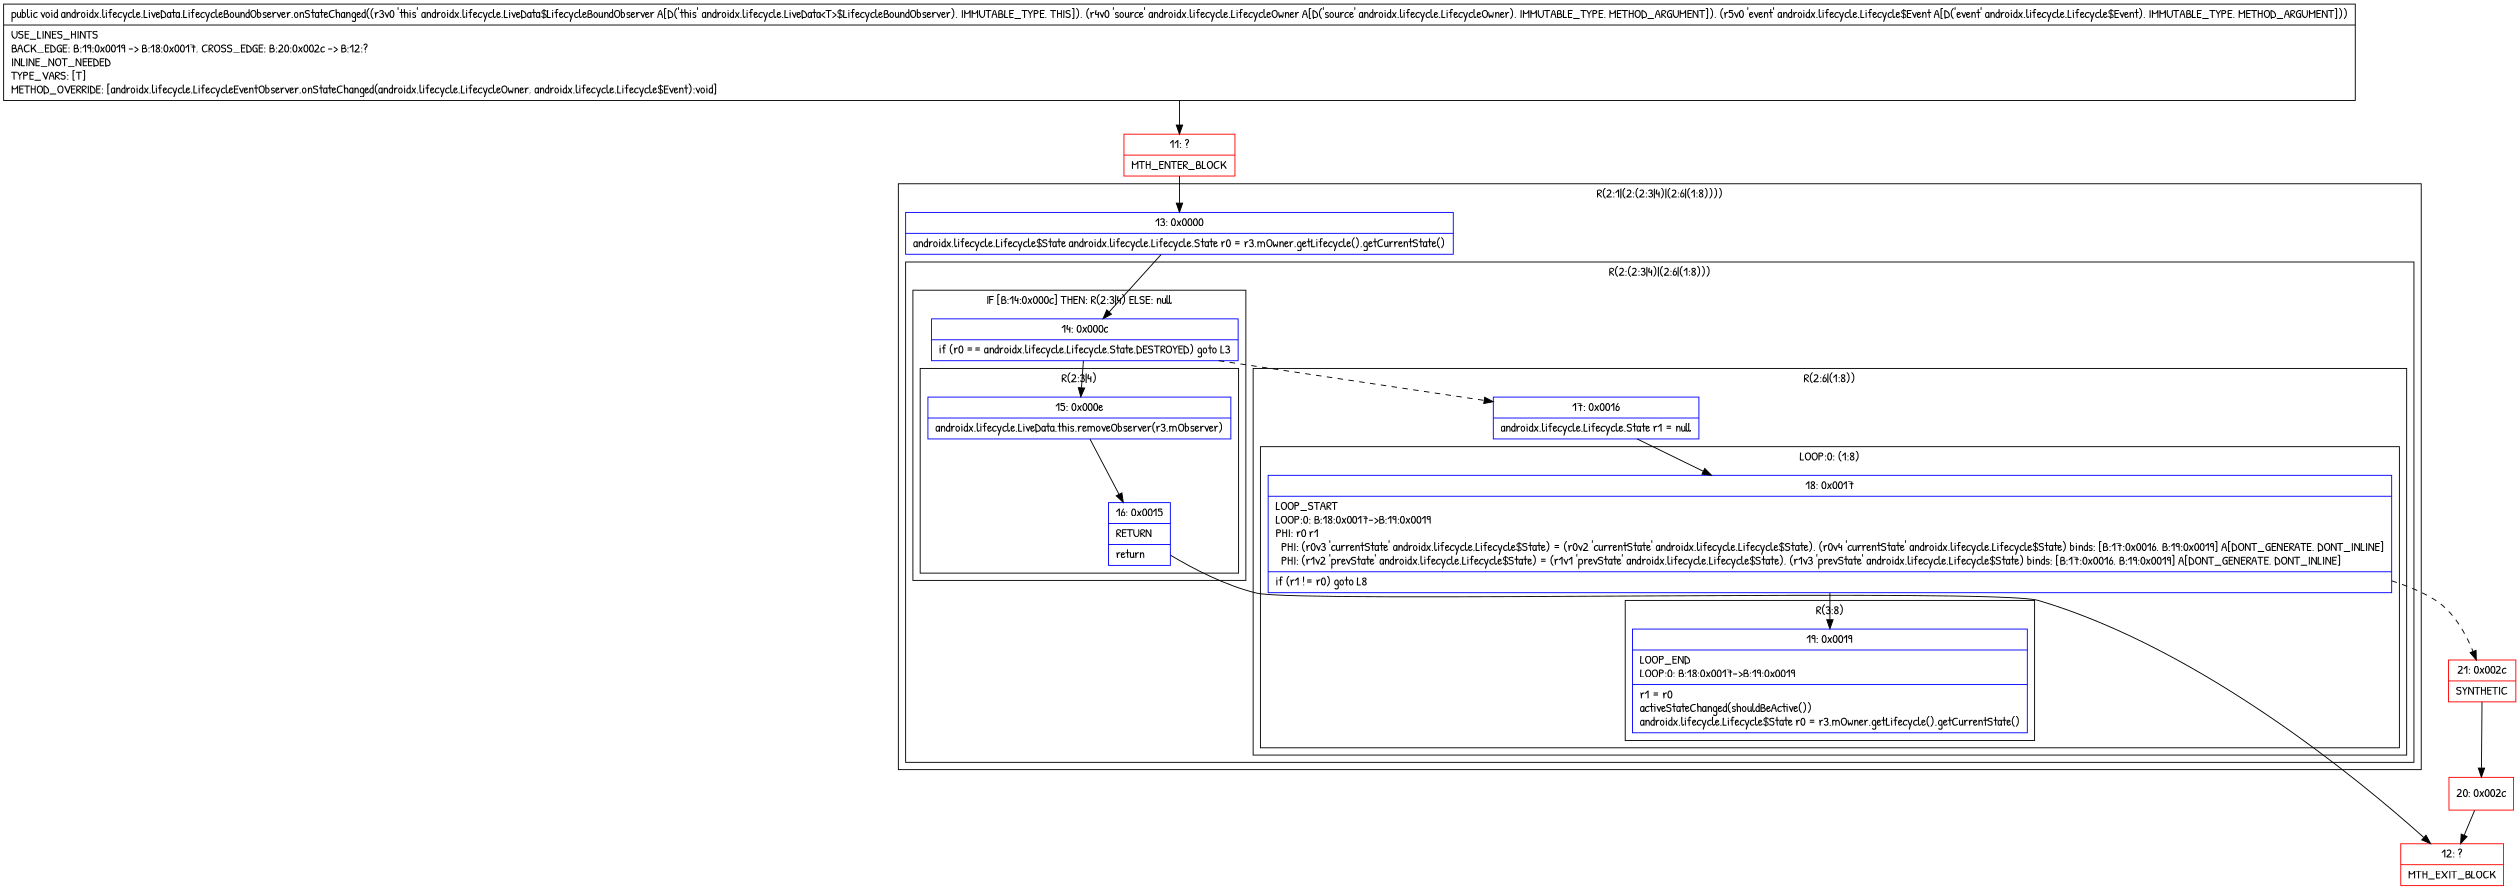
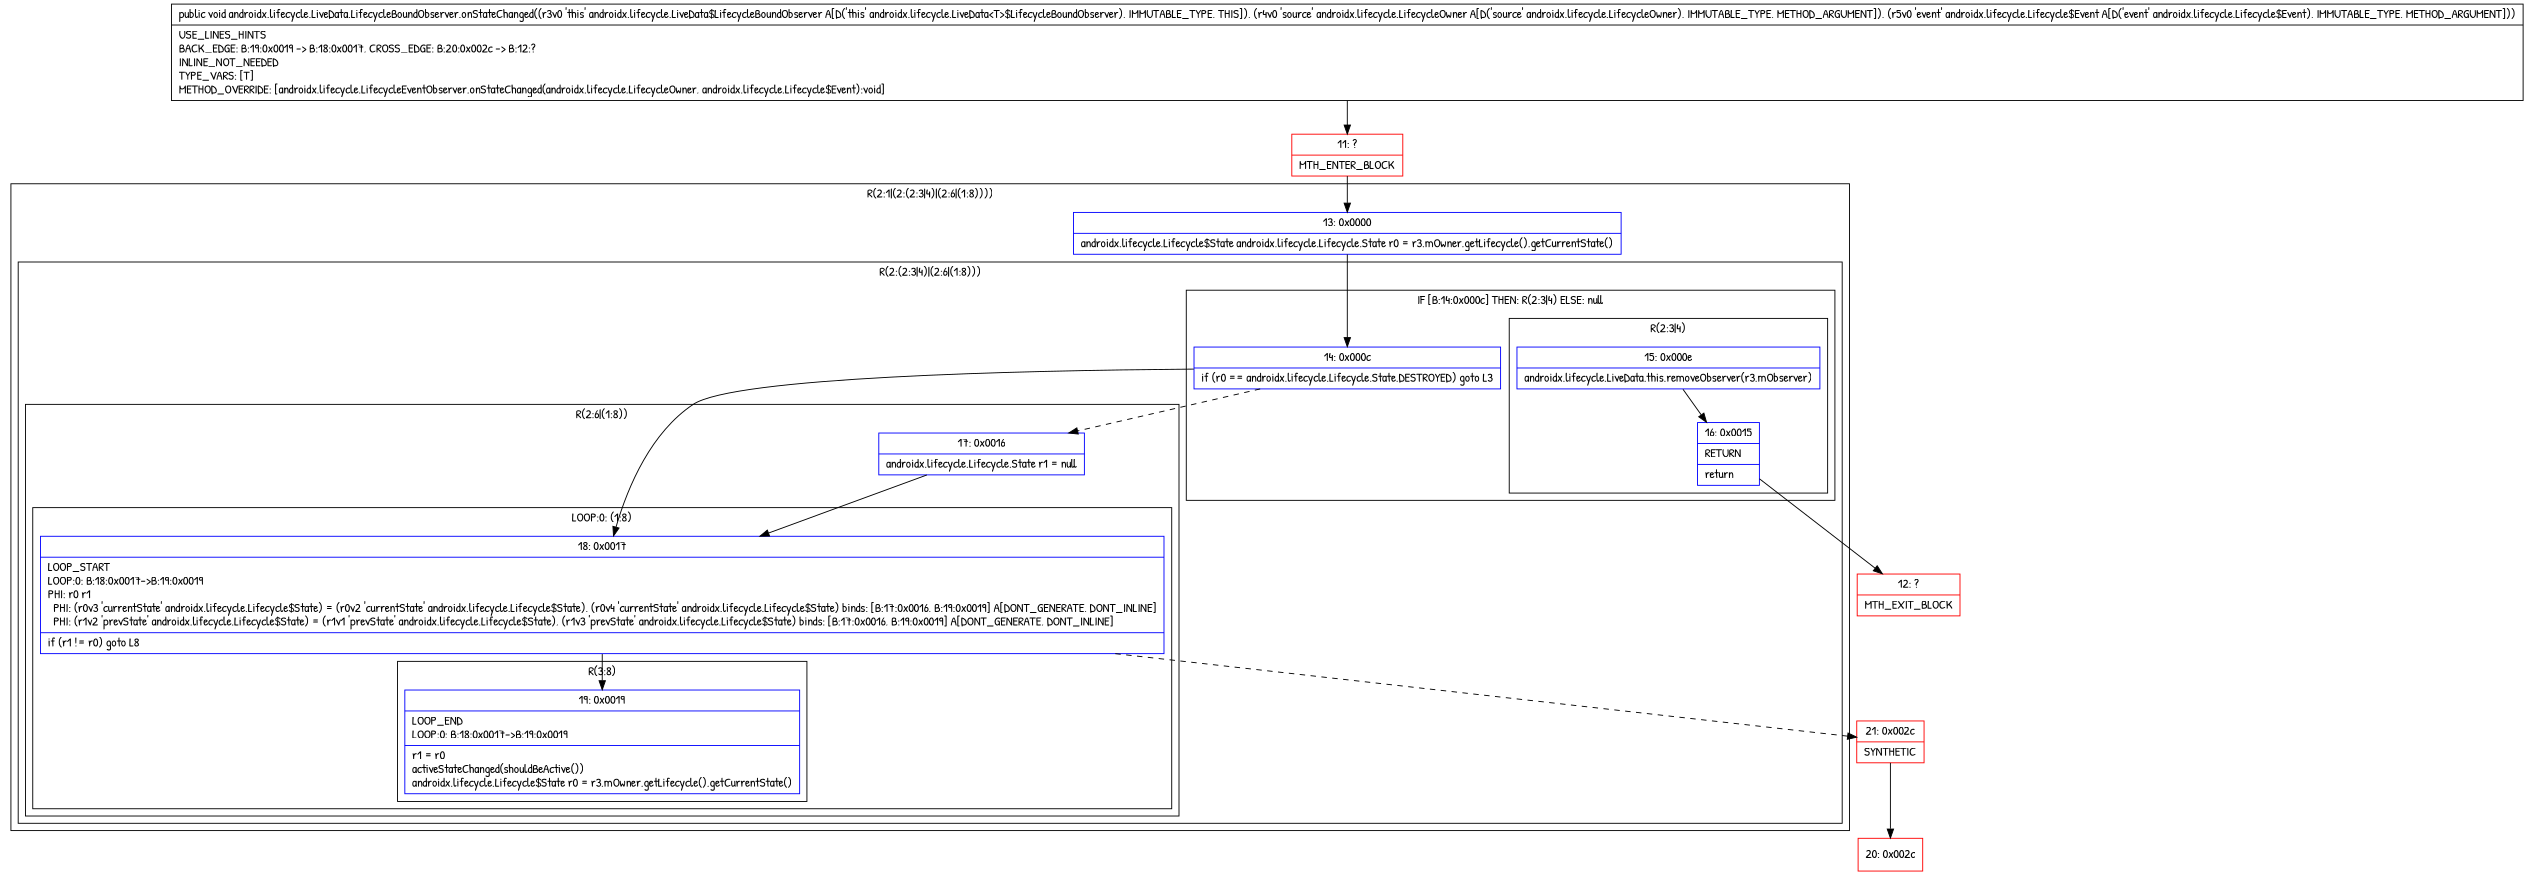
edge "14: 0x000c" -> "15: 0x000e": now "14: 0x000c" -> "18: 0x0017"
edge "20: 0x002c" -> "12: ?": removed
